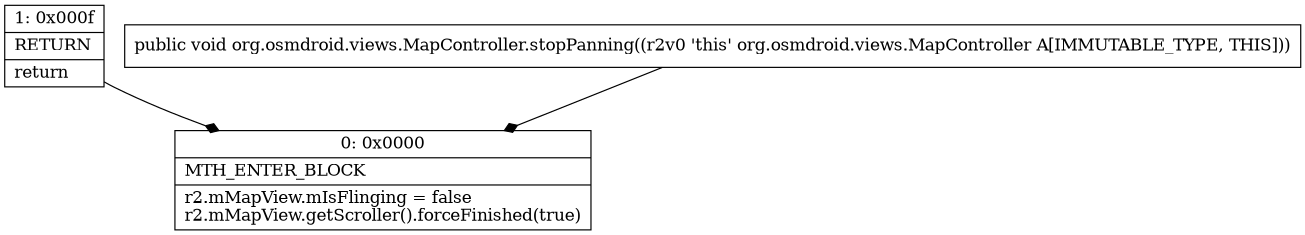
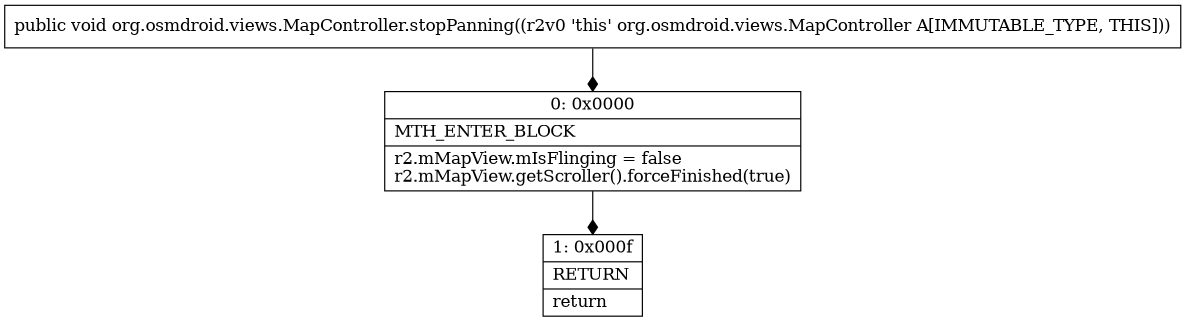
edge "1: 0x000f" -> "0: 0x0000": reversed
